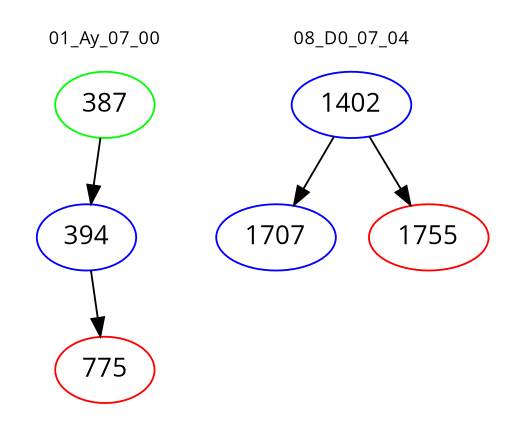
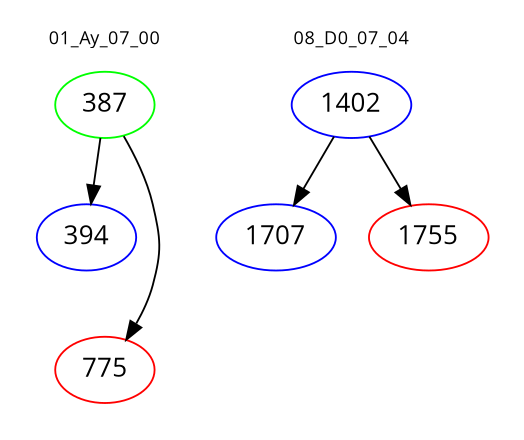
edge "394" -> "775": now "387" -> "775"
